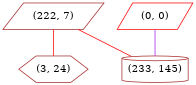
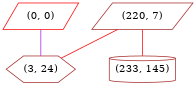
node "(222, 7)": label "(222, 7)" -> "(220, 7)"
edge "(0, 0)" -- "(233, 145)": now "(0, 0)" -- "(3, 24)"
